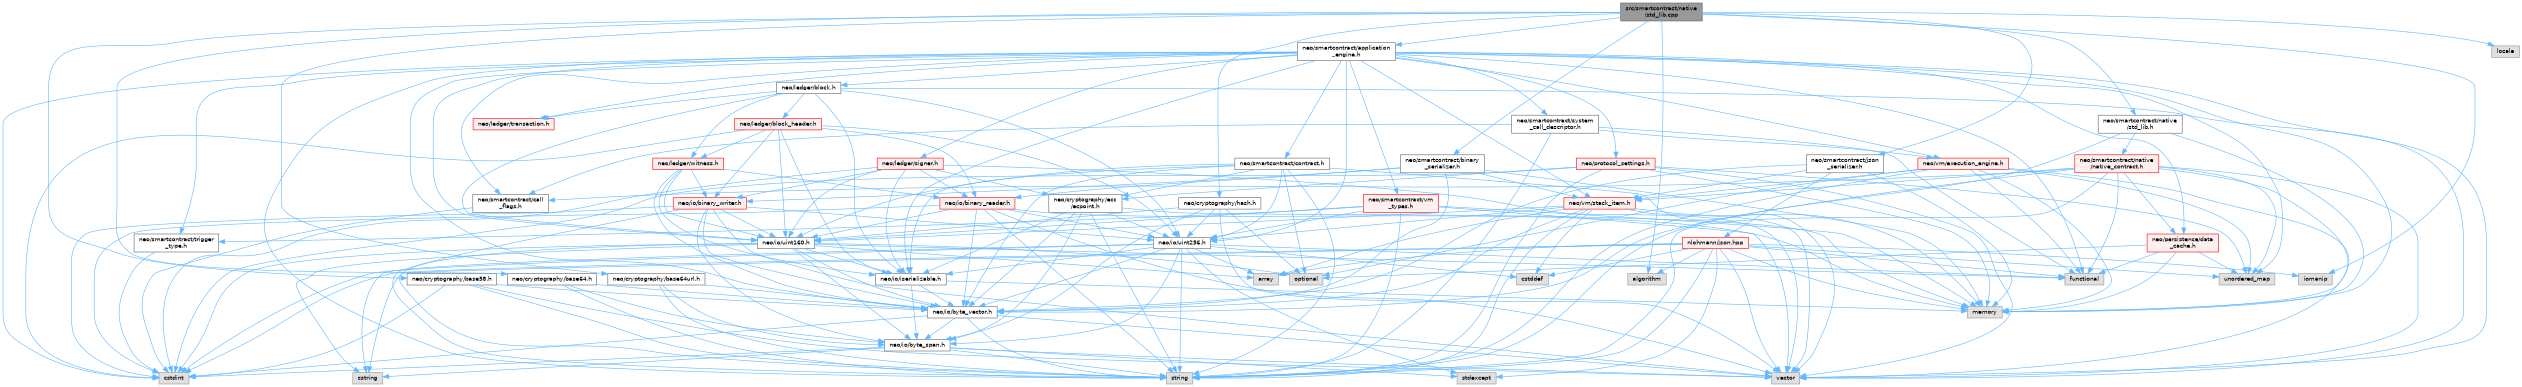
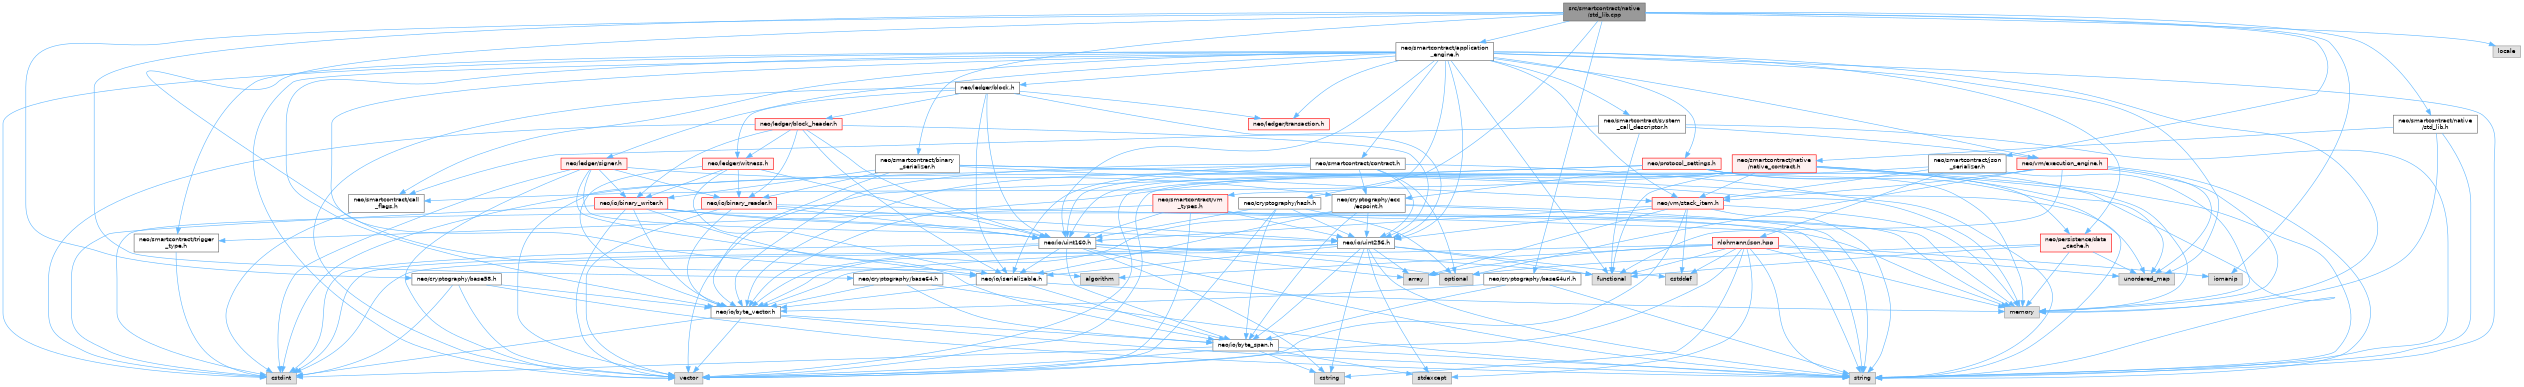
edge "neo/smartcontract/native /native_contract.h" -> "neo/io/uint160.h": added
edge "neo/io/binary_reader.h" -> "string": now "neo/smartcontract/binary _serializer.h" -> "string"
edge "neo/vm/stack_item.h" -> "neo/io/byte_vector.h": removed
